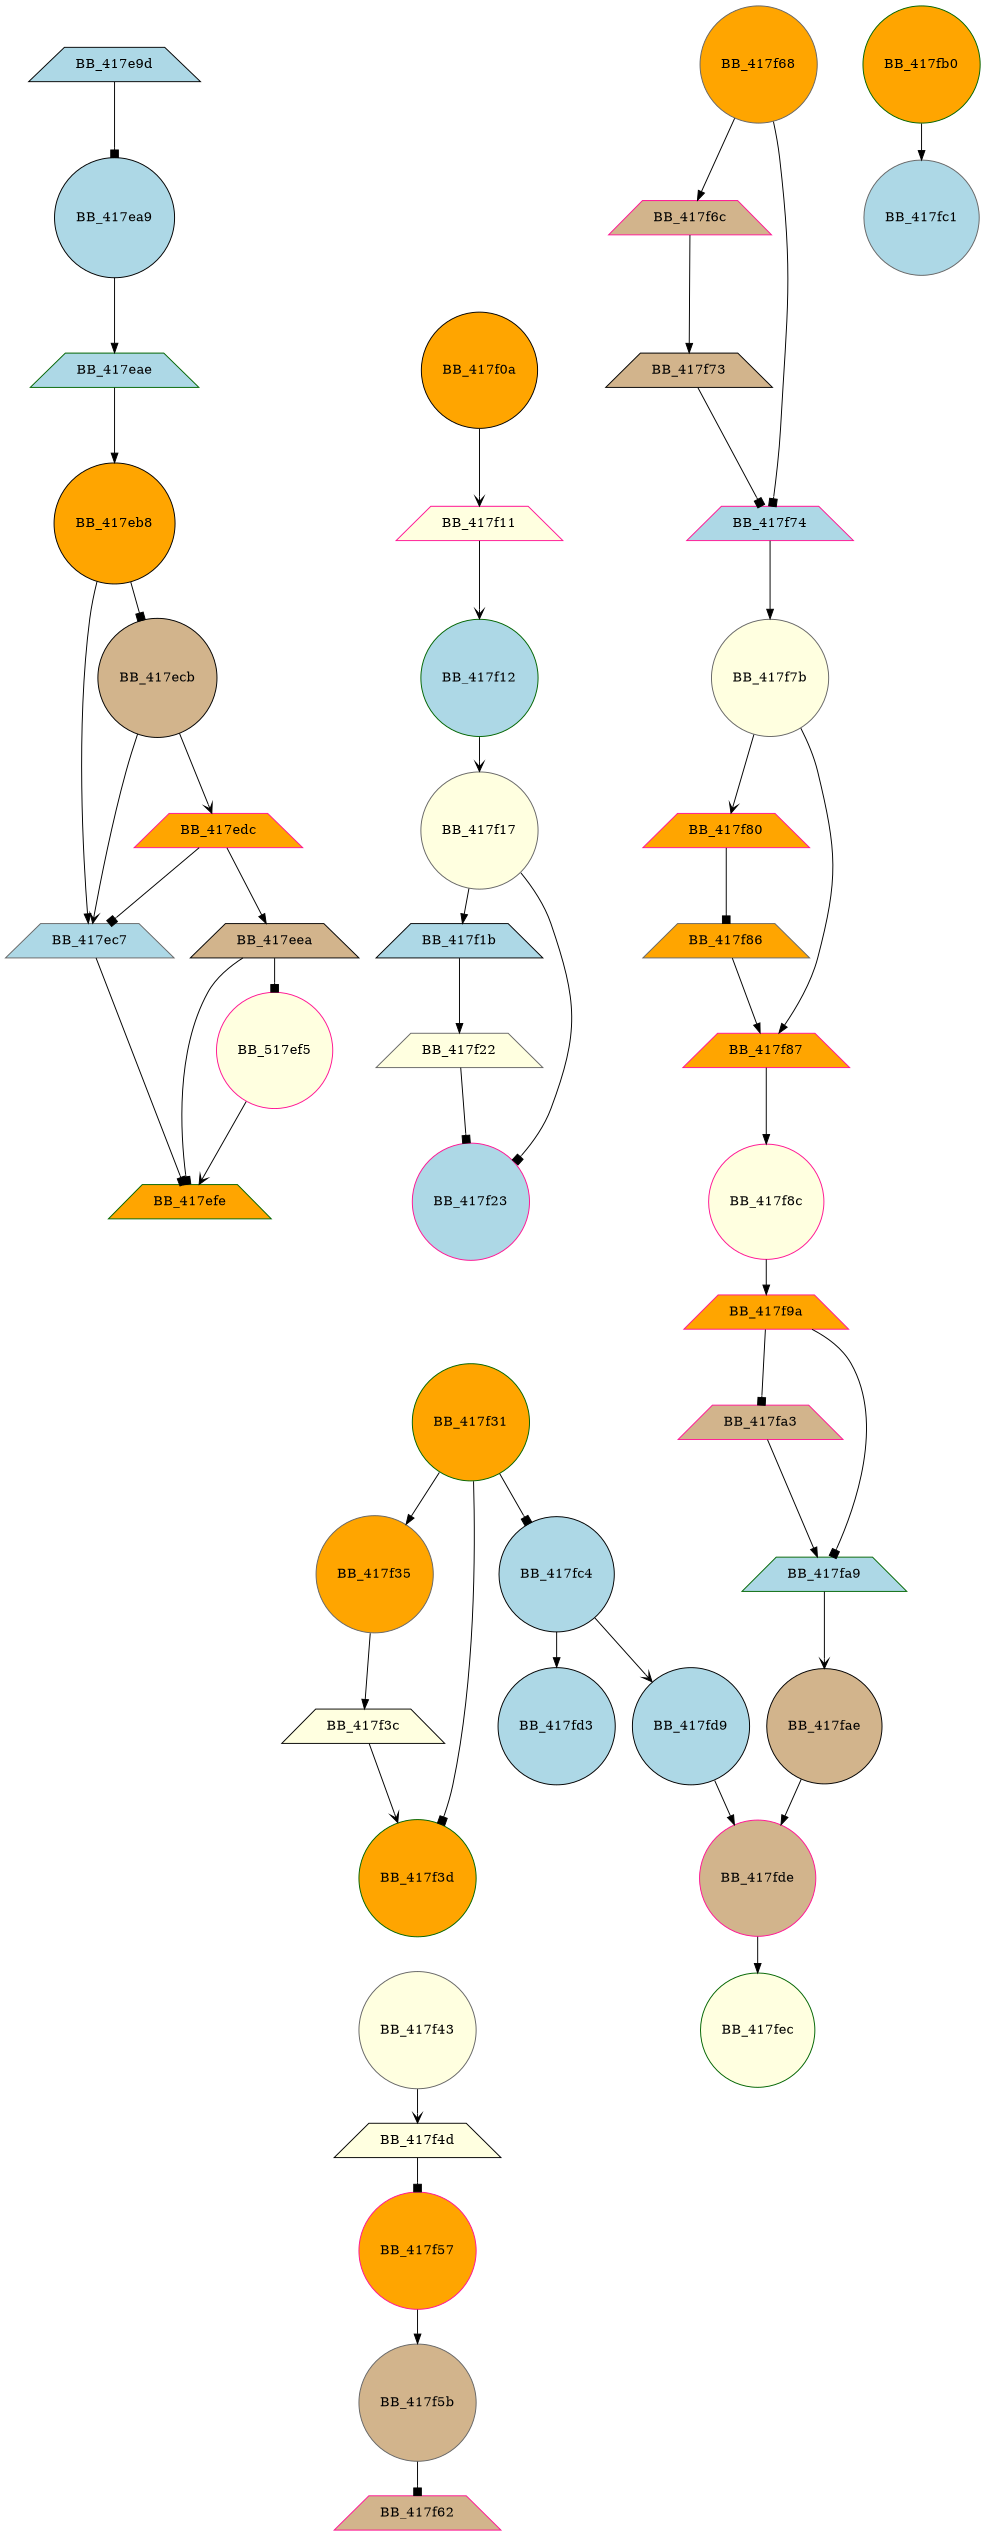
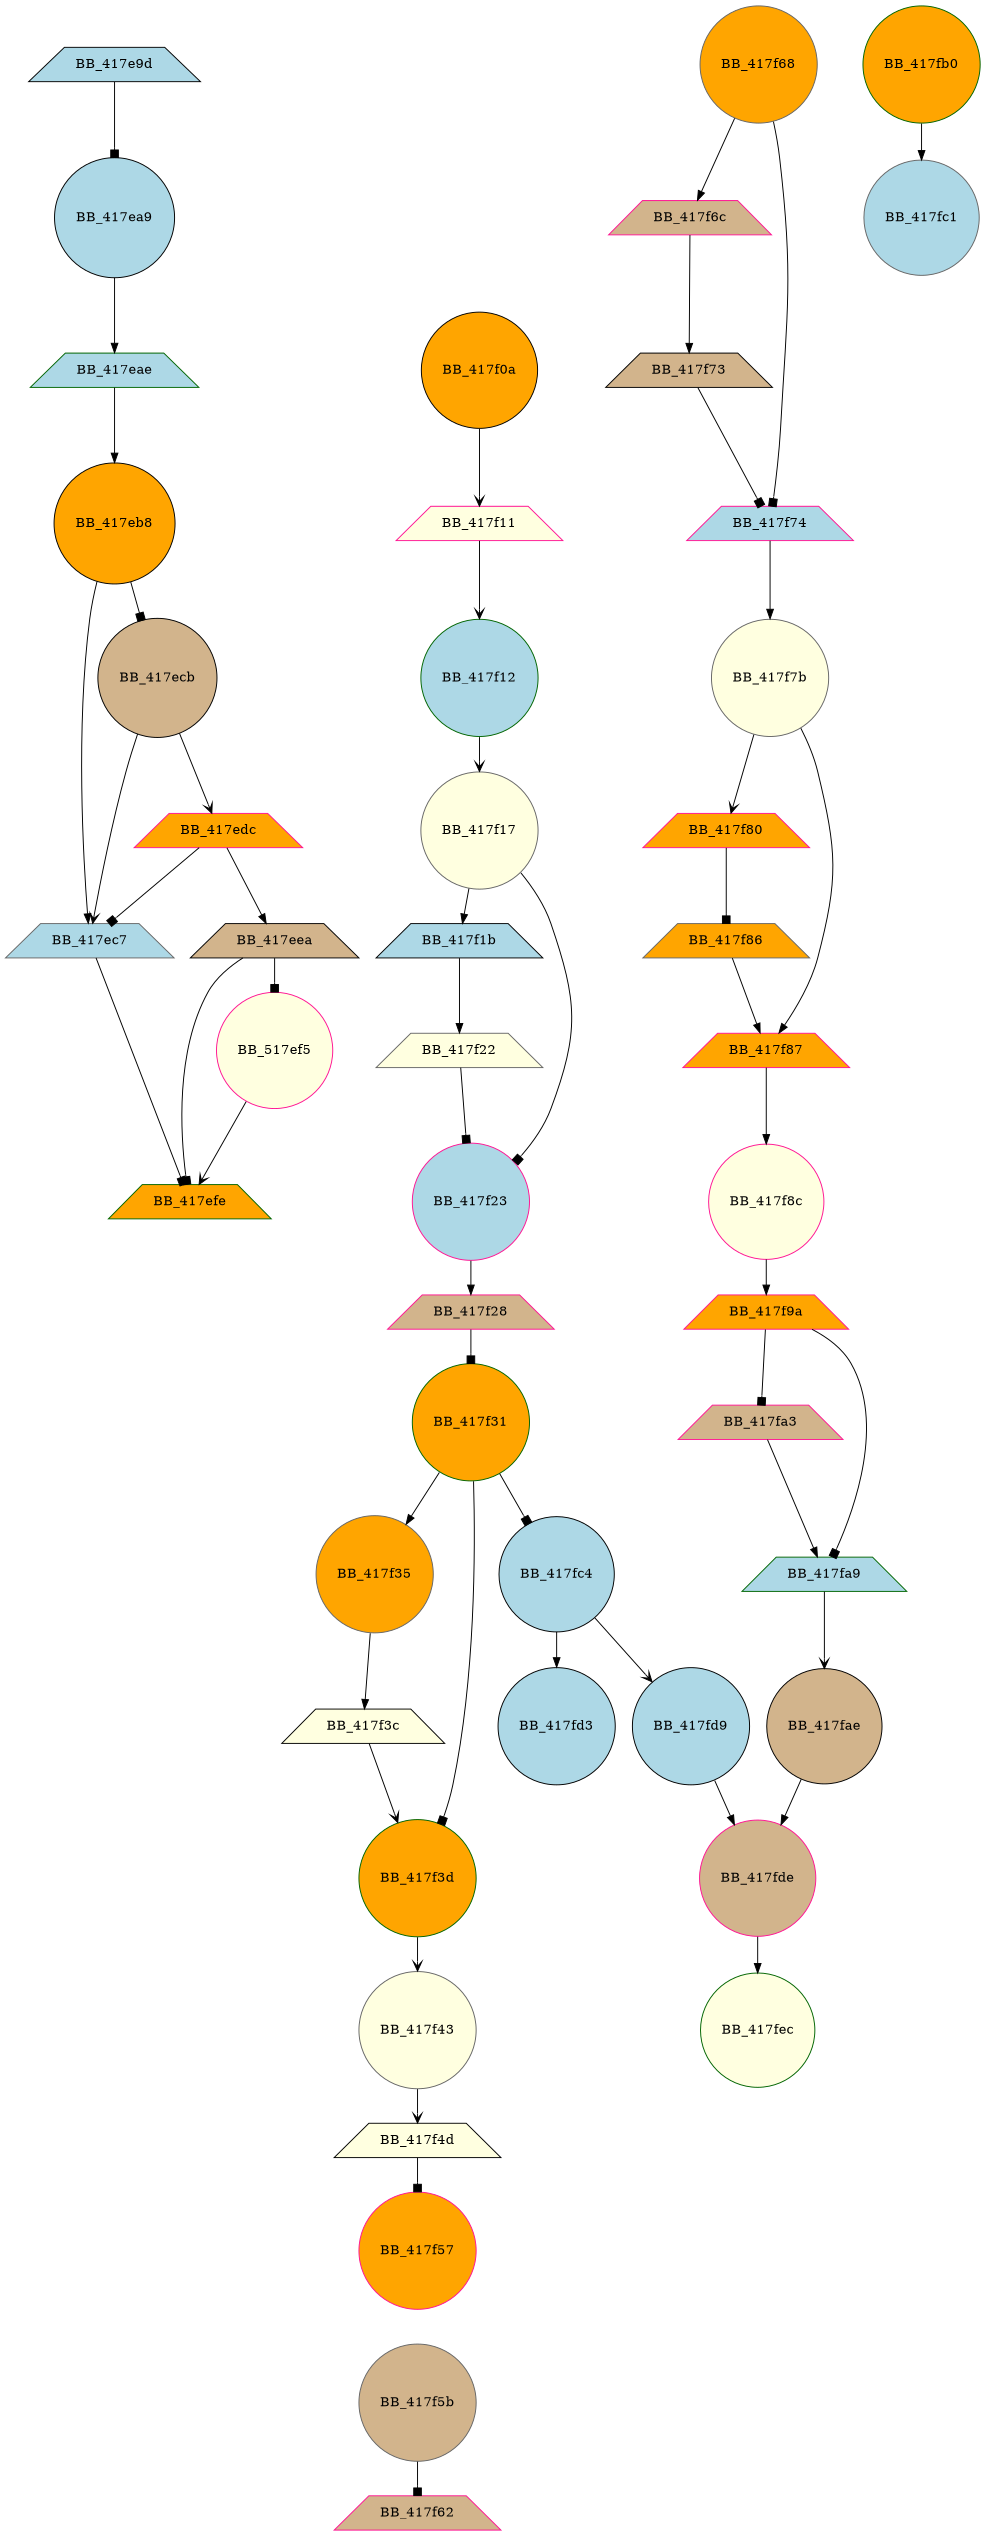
node "BB_417f28": added
edge "BB_417f3d" -> "BB_417f43": added
edge "BB_417f57" -> "BB_417f5b": removed
